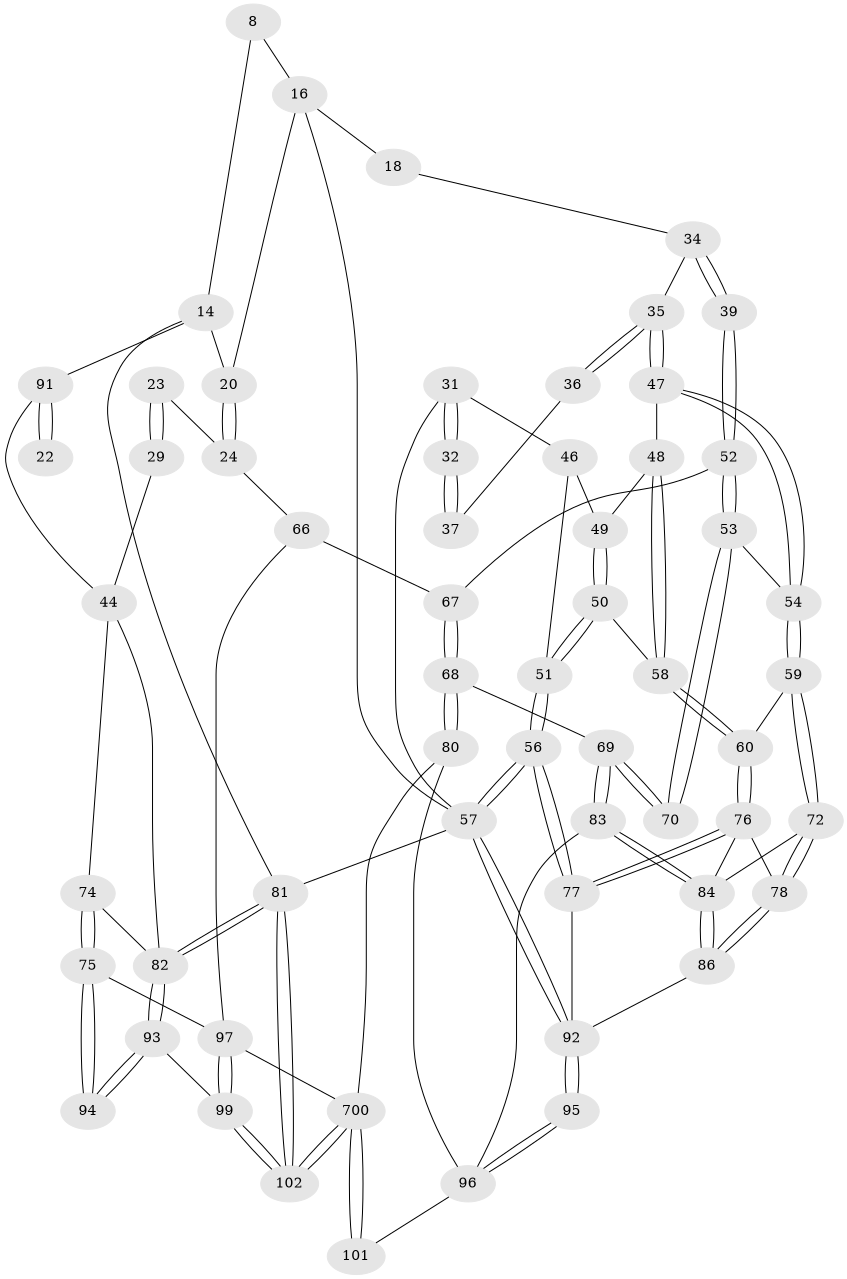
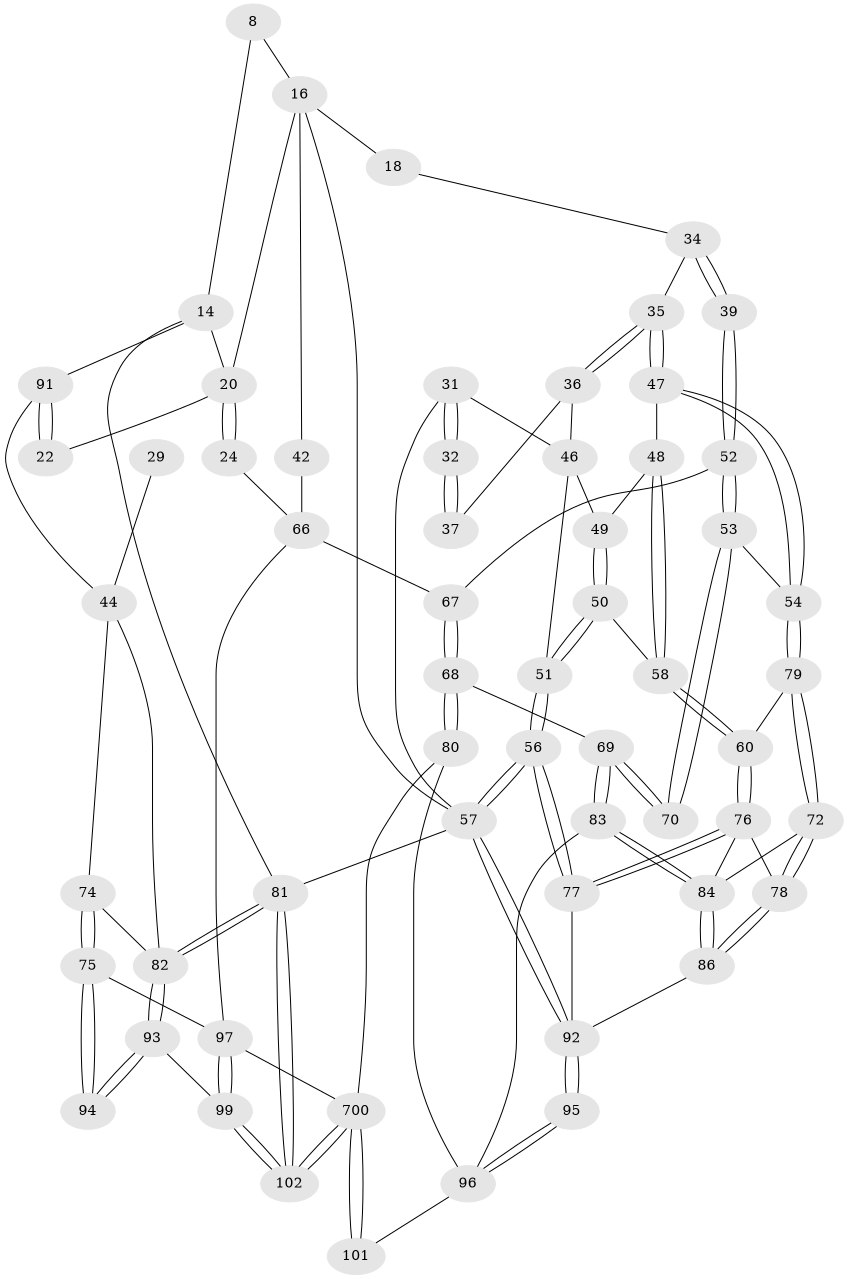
node "23": removed
edge "36" -- "46": added
edge "20" -- "22": added
node "42": added
node "59": label "59" -> "79"
